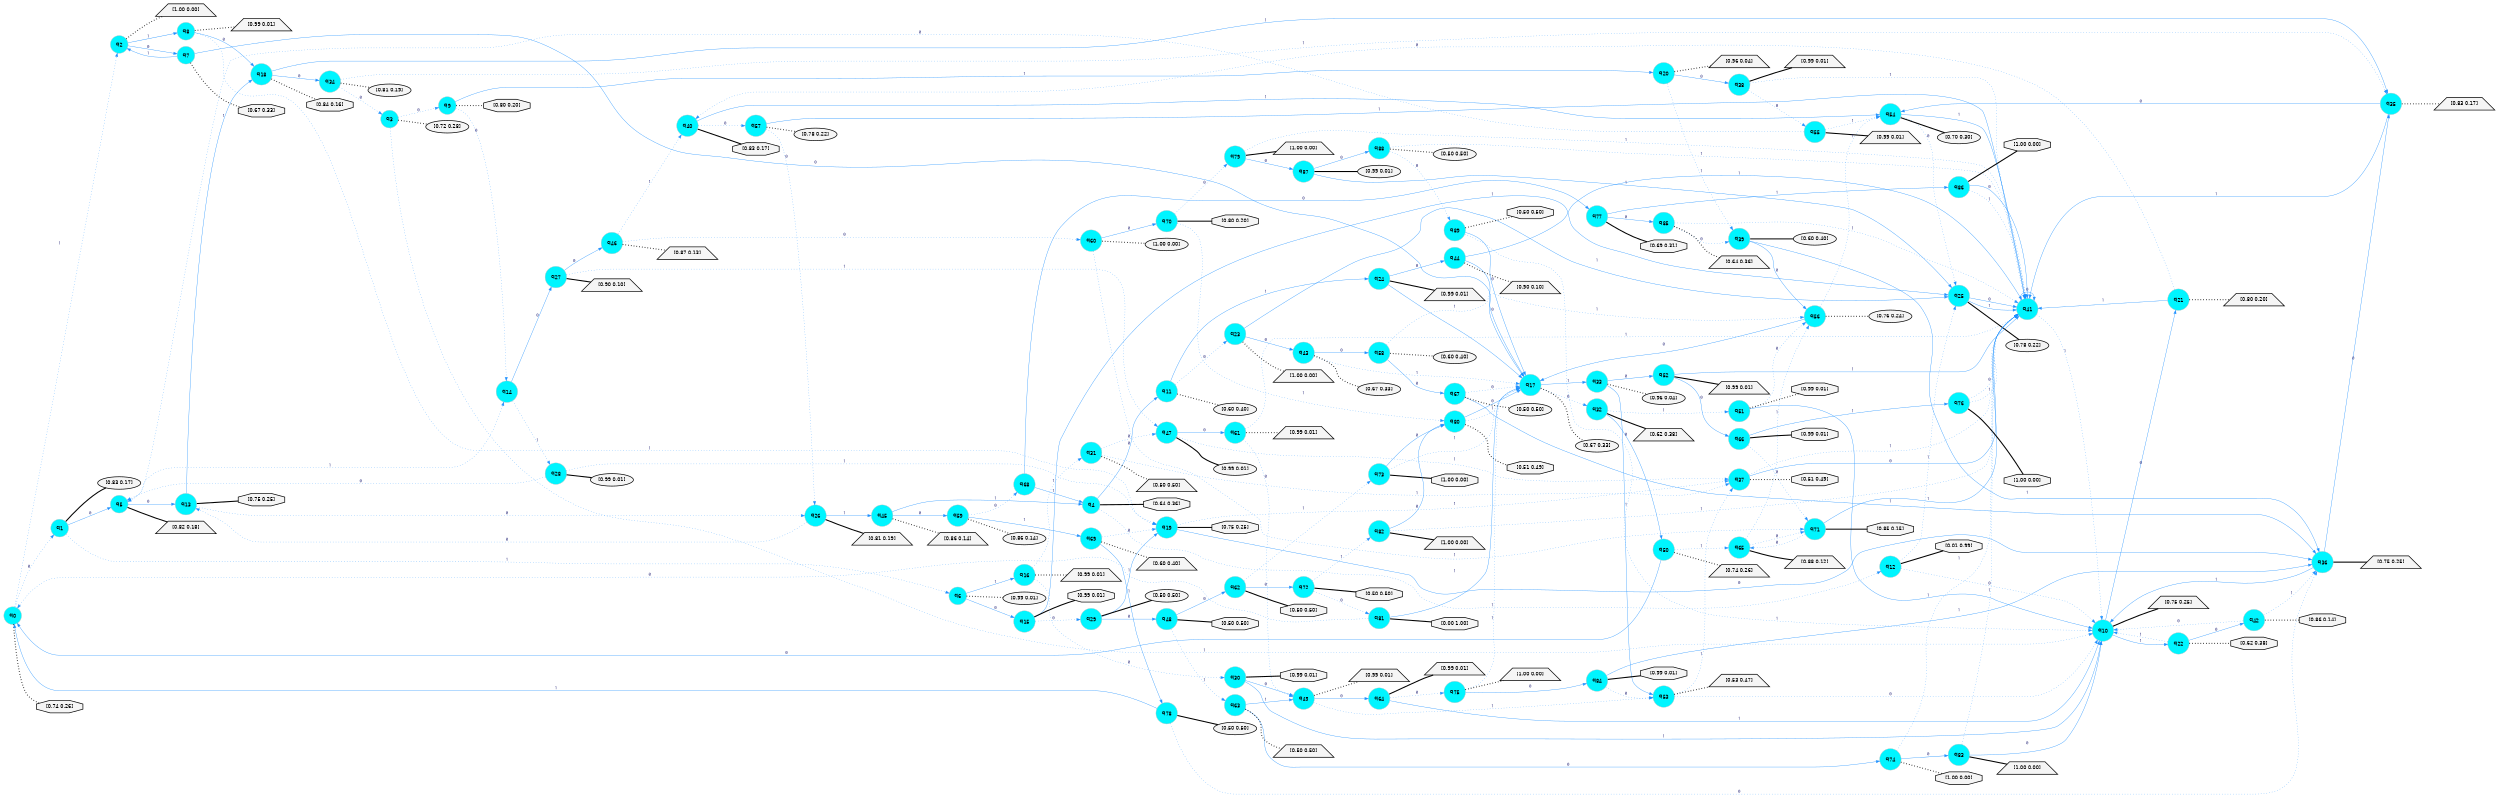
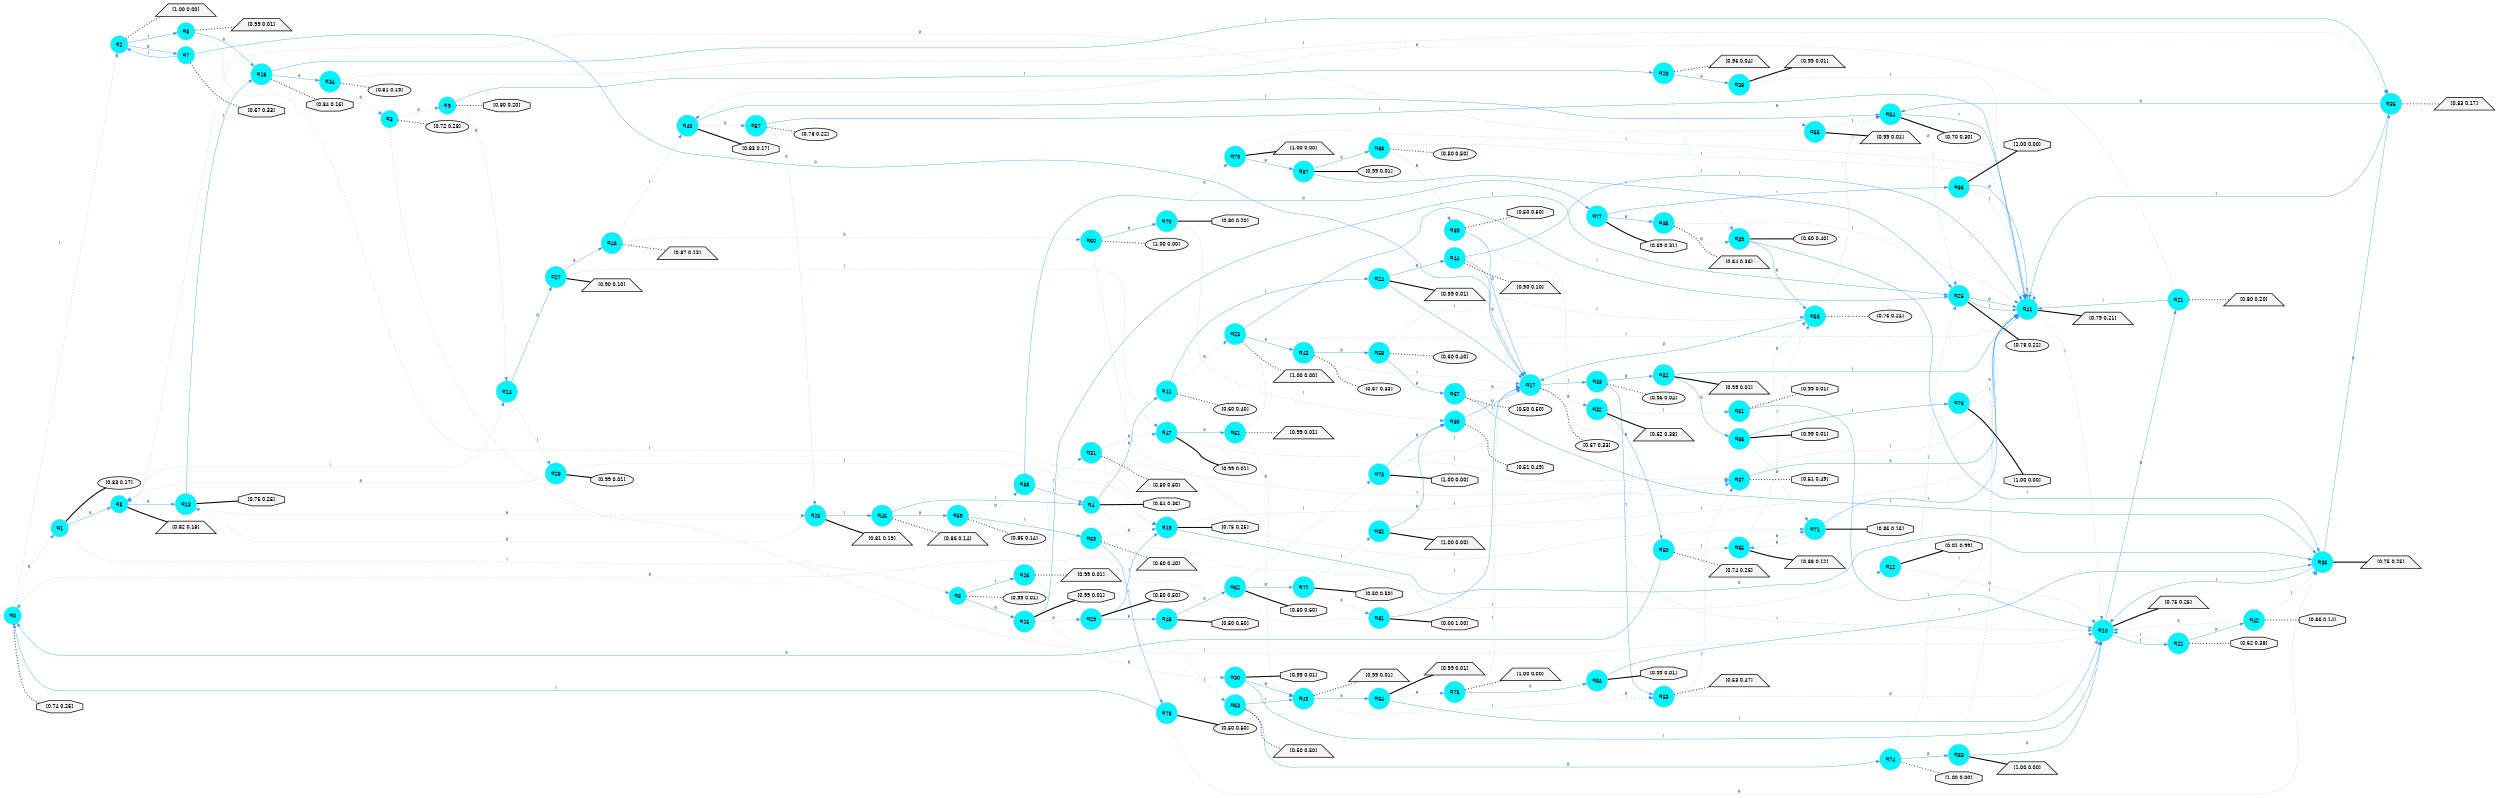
node "[0.79 0.21]": added
